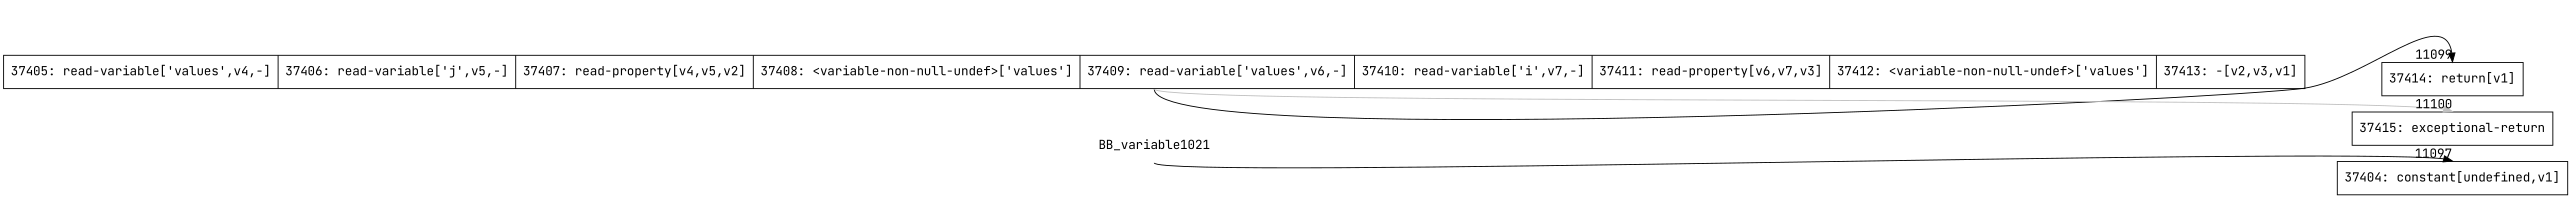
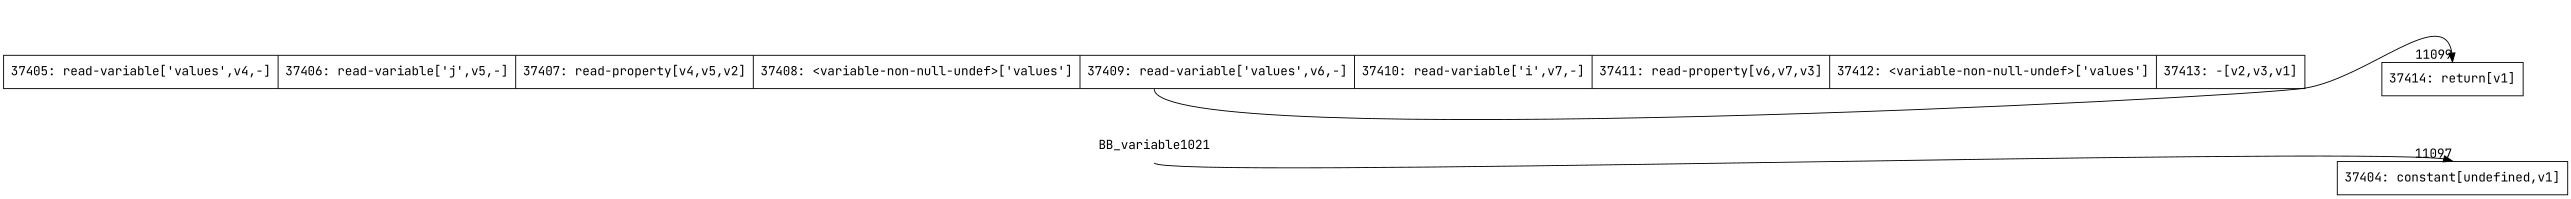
node "37415: exceptional-return": removed
